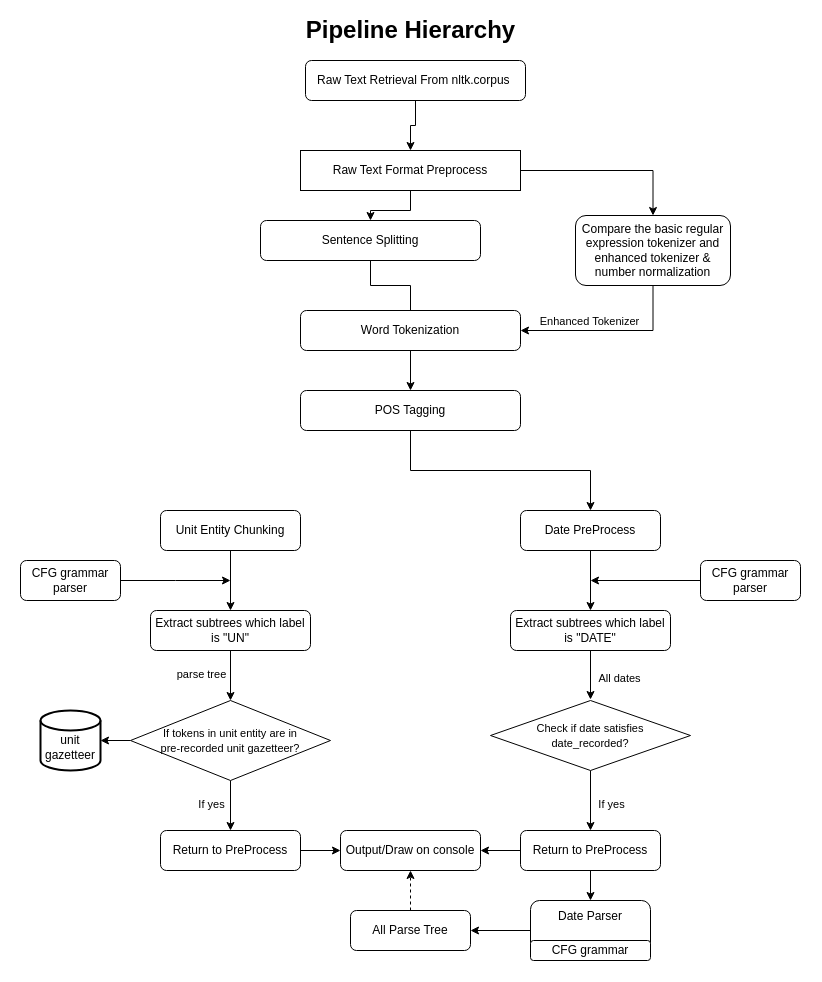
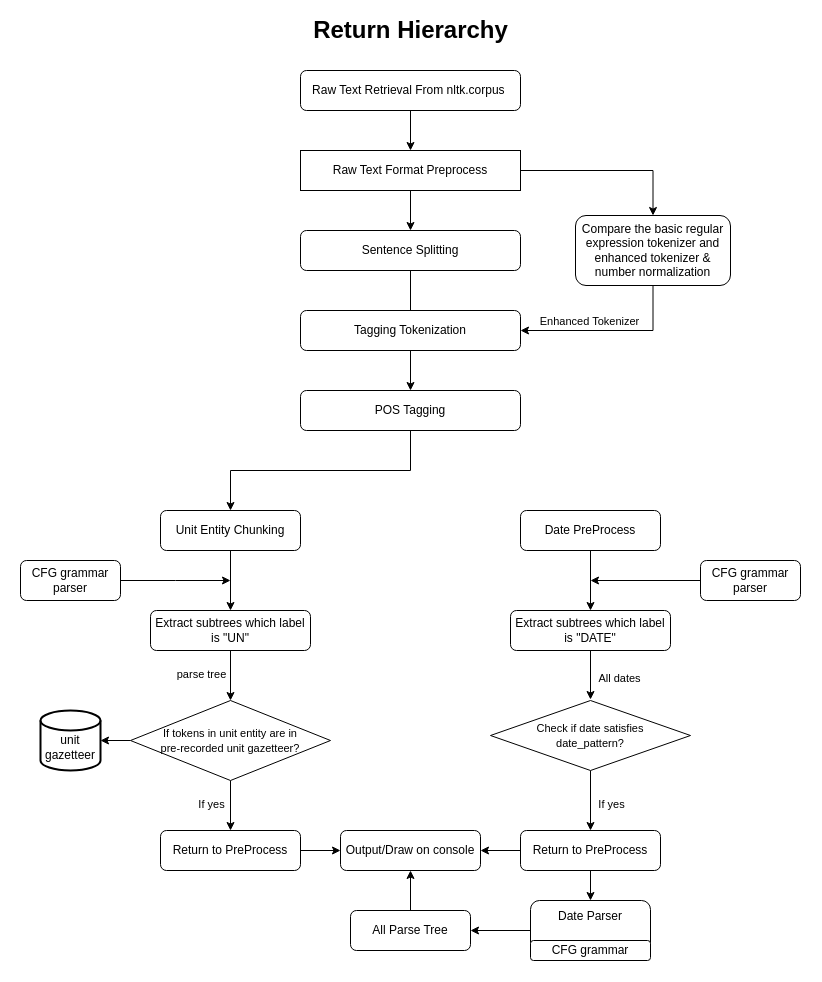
node "Pipeline Hierarchy": label "Pipeline Hierarchy" -> "Return Hierarchy"
node "Raw Text Retrieval From nltk.corpus": moved (416, 81) -> (411, 91)
node "Sentence Splitting": moved (371, 241) -> (411, 251)
node "Word Tokenization": label "Word Tokenization" -> "Tagging Tokenization"
edge "POS Tagging" -> "Unit Entity Chunking": added
edge "POS Tagging" -> "Date PreProcess": removed
node "Check if date satisfies date_recorded?": label "Check if date satisfies date_recorded?" -> "Check if date satisfies date_pattern?"
edge "All Parse Tree" -> "Output/Draw on console": style dashed -> solid
